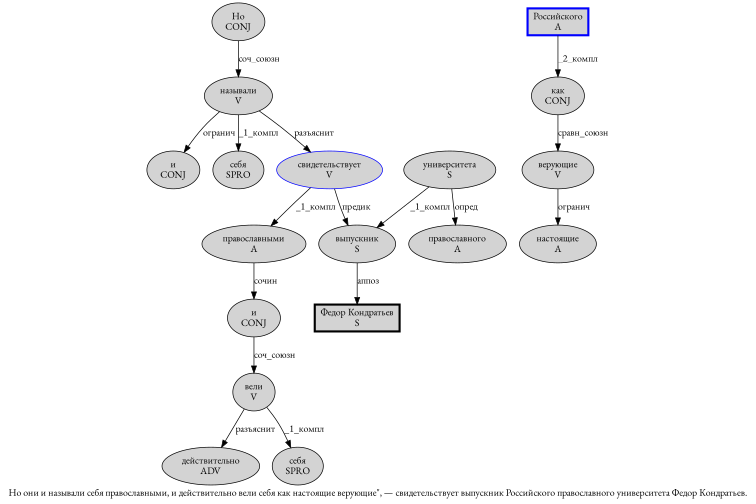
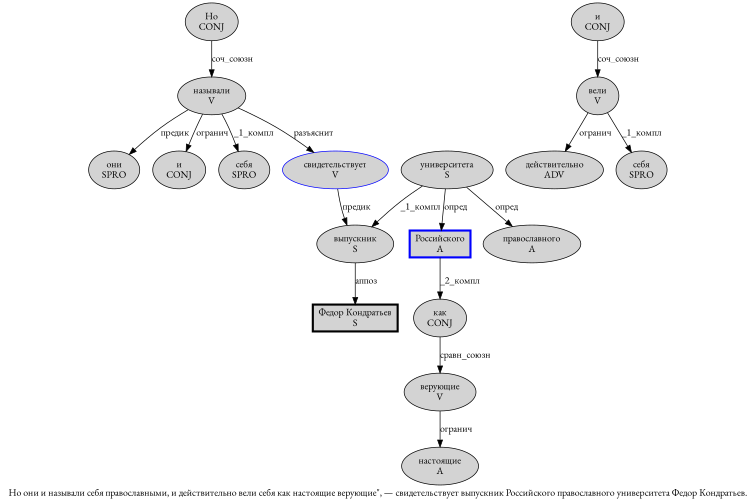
node "они SPRO": added
edge "университета S" -> "Российского A": added, label "опред"
node "православными A": removed
edge "вели V" -> "действительно ADV": label "разъяснит" -> "огранич"
